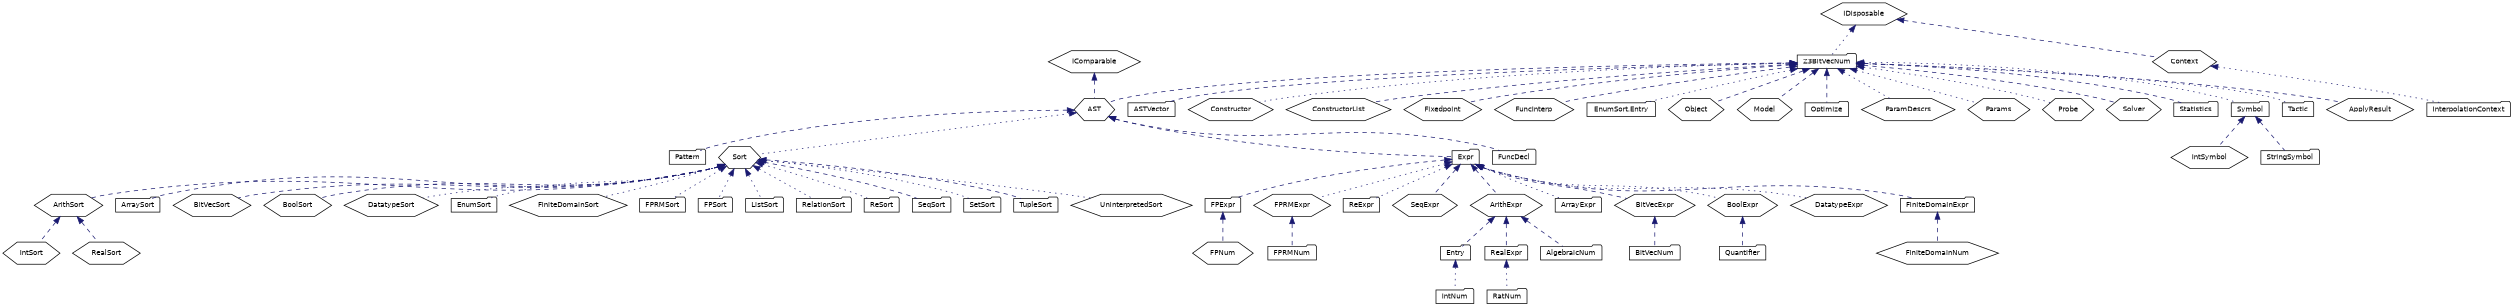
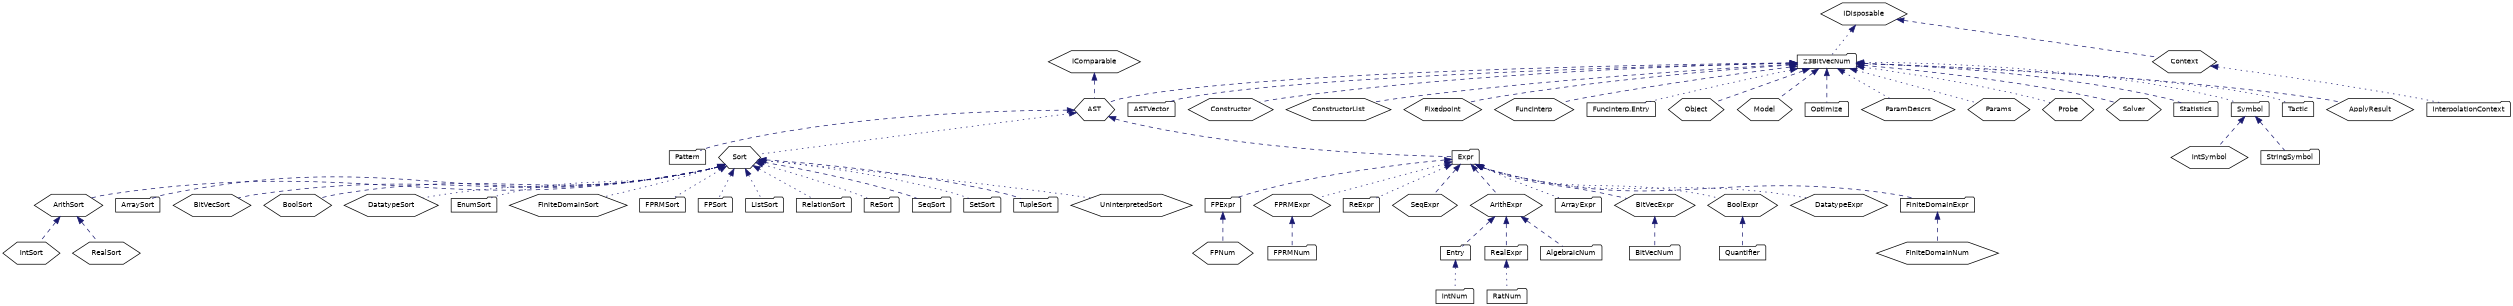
edge "Constructor" -> "Z3BitVecNum": style dotted -> dashed
node "EnumSort.Entry": label "EnumSort.Entry" -> "FuncInterp.Entry"
node "FuncDecl": removed
